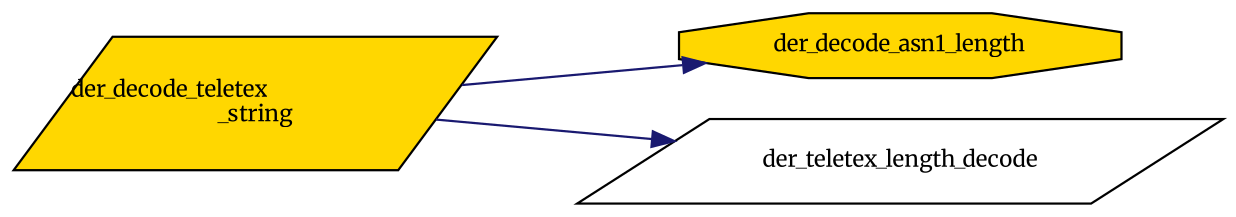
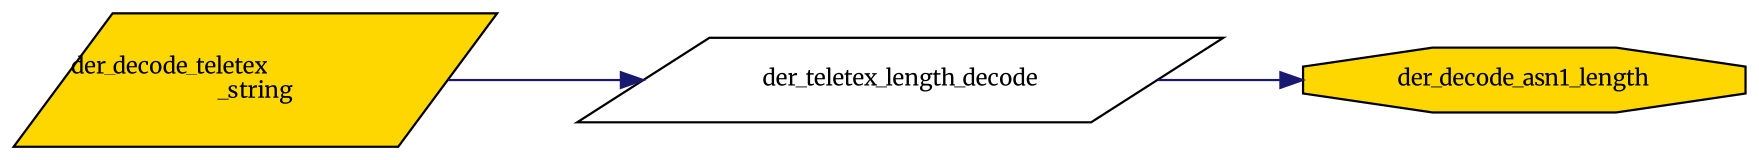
edge "der_decode_teletex _string" -> "der_decode_asn1_length": now "der_teletex_length_decode" -> "der_decode_asn1_length"
